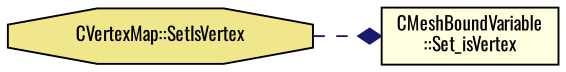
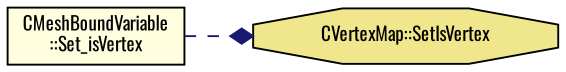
edge "CVertexMap::SetIsVertex" -> "CMeshBoundVariable ::Set_isVertex": reversed
